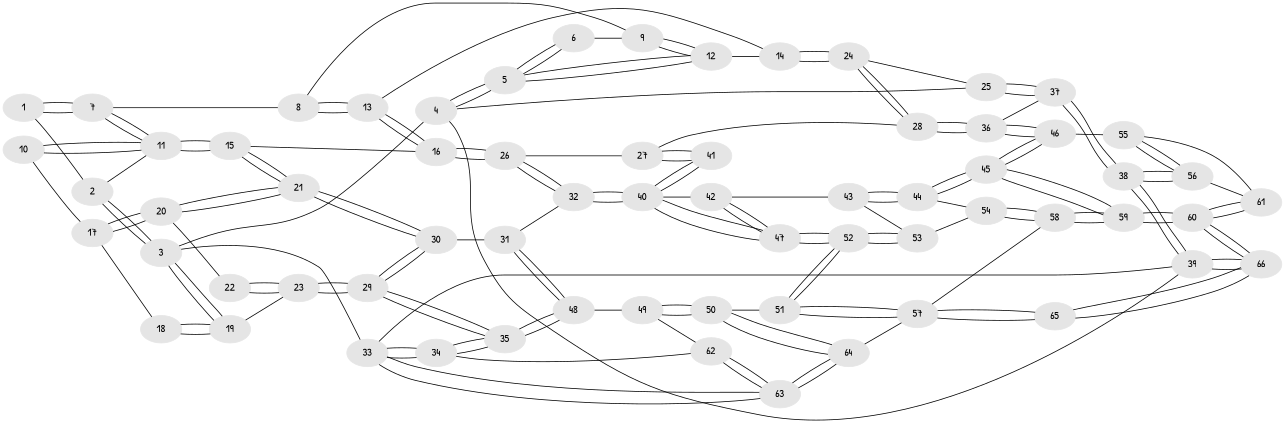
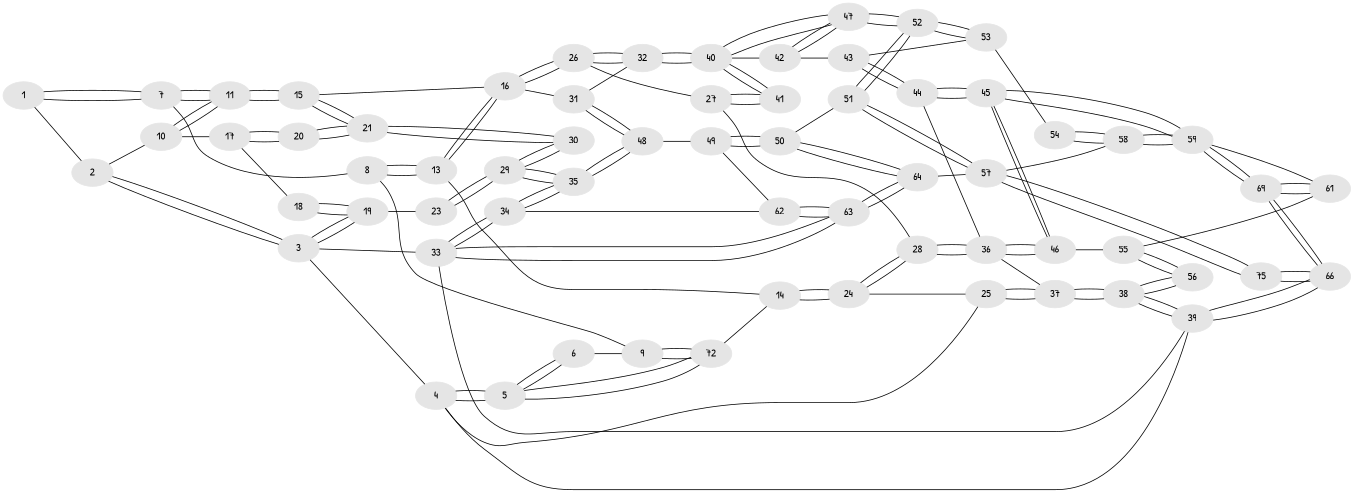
node "12": label "12" -> "72"
edge "11" -- "2": now "10" -- "2"
edge "56" -- "61": now "59" -- "61"
edge "44" -- "54": now "44" -- "36"
node "60": label "60" -> "69"
edge "30" -- "31": now "16" -- "31"
node "22": removed
node "65": label "65" -> "75"
